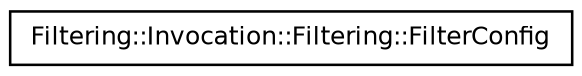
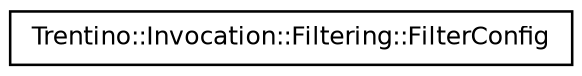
node "Filtering::Invocation::Filtering::FilterConfig": label "Filtering::Invocation::Filtering::FilterConfig" -> "Trentino::Invocation::Filtering::FilterConfig"
